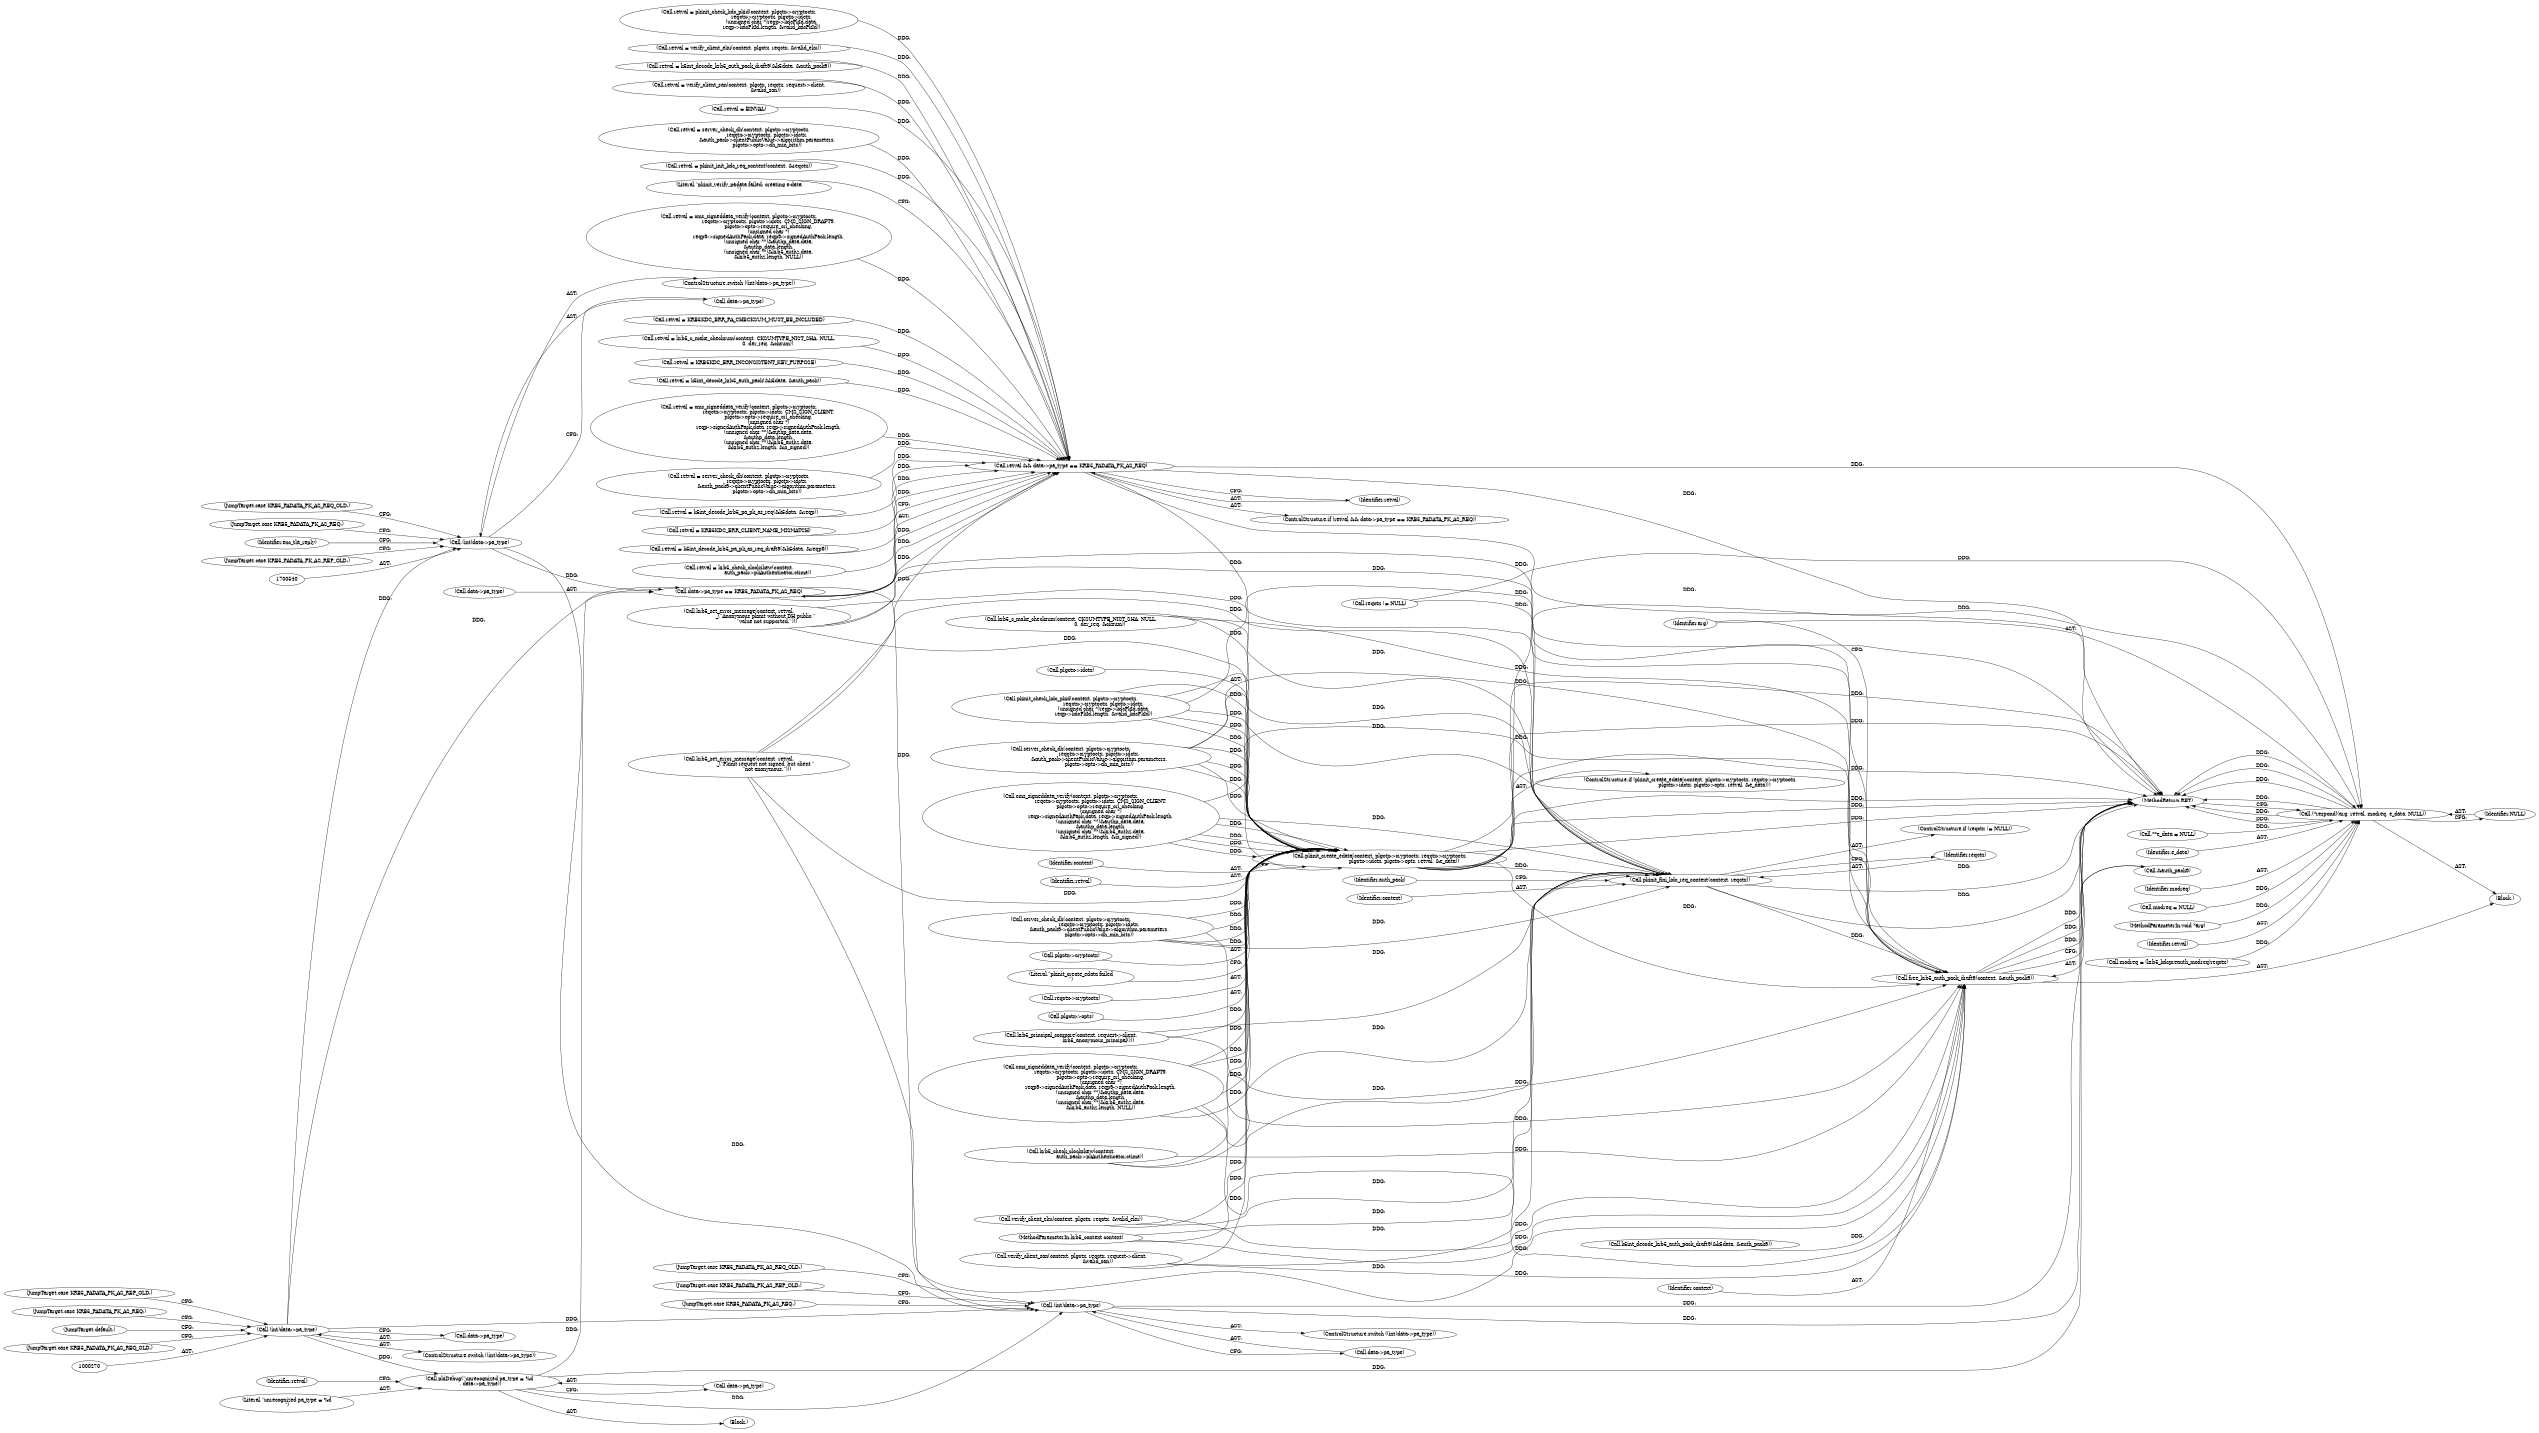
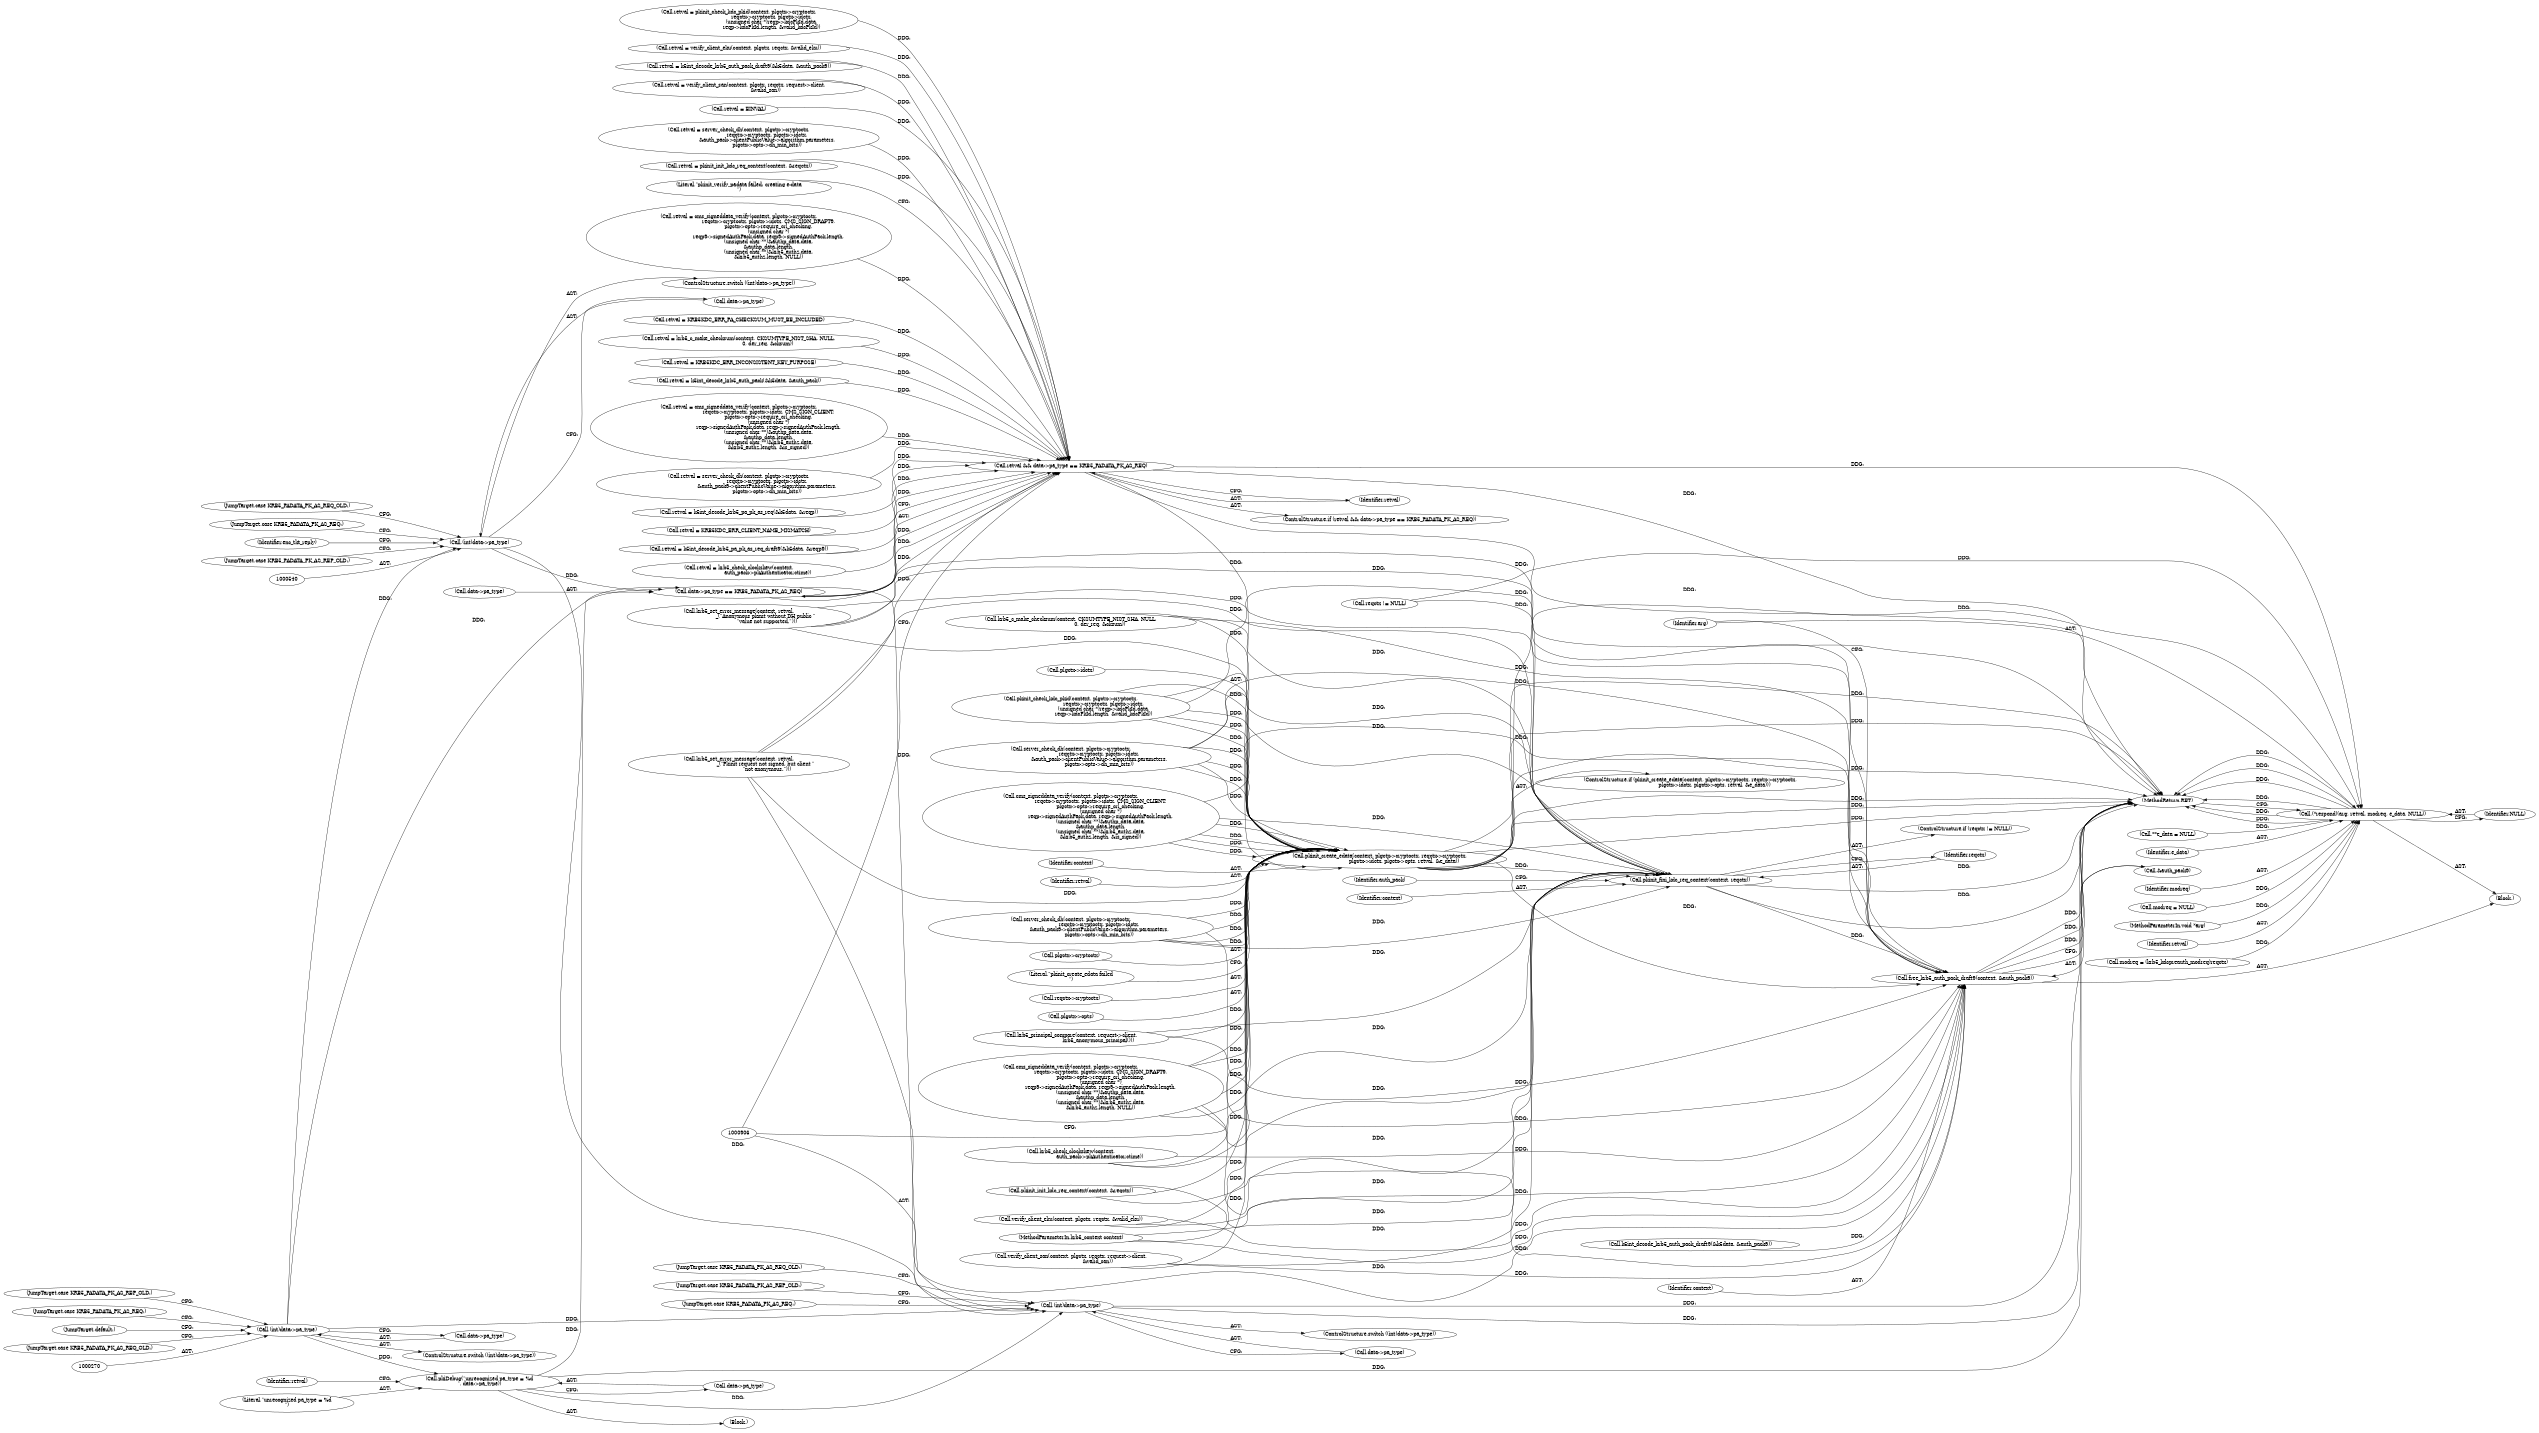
node "1700540": label "1700540" -> "1000540"
node "1000906": added
node "(Call,pkinit_init_kdc_req_context(context, &reqctx))": added
